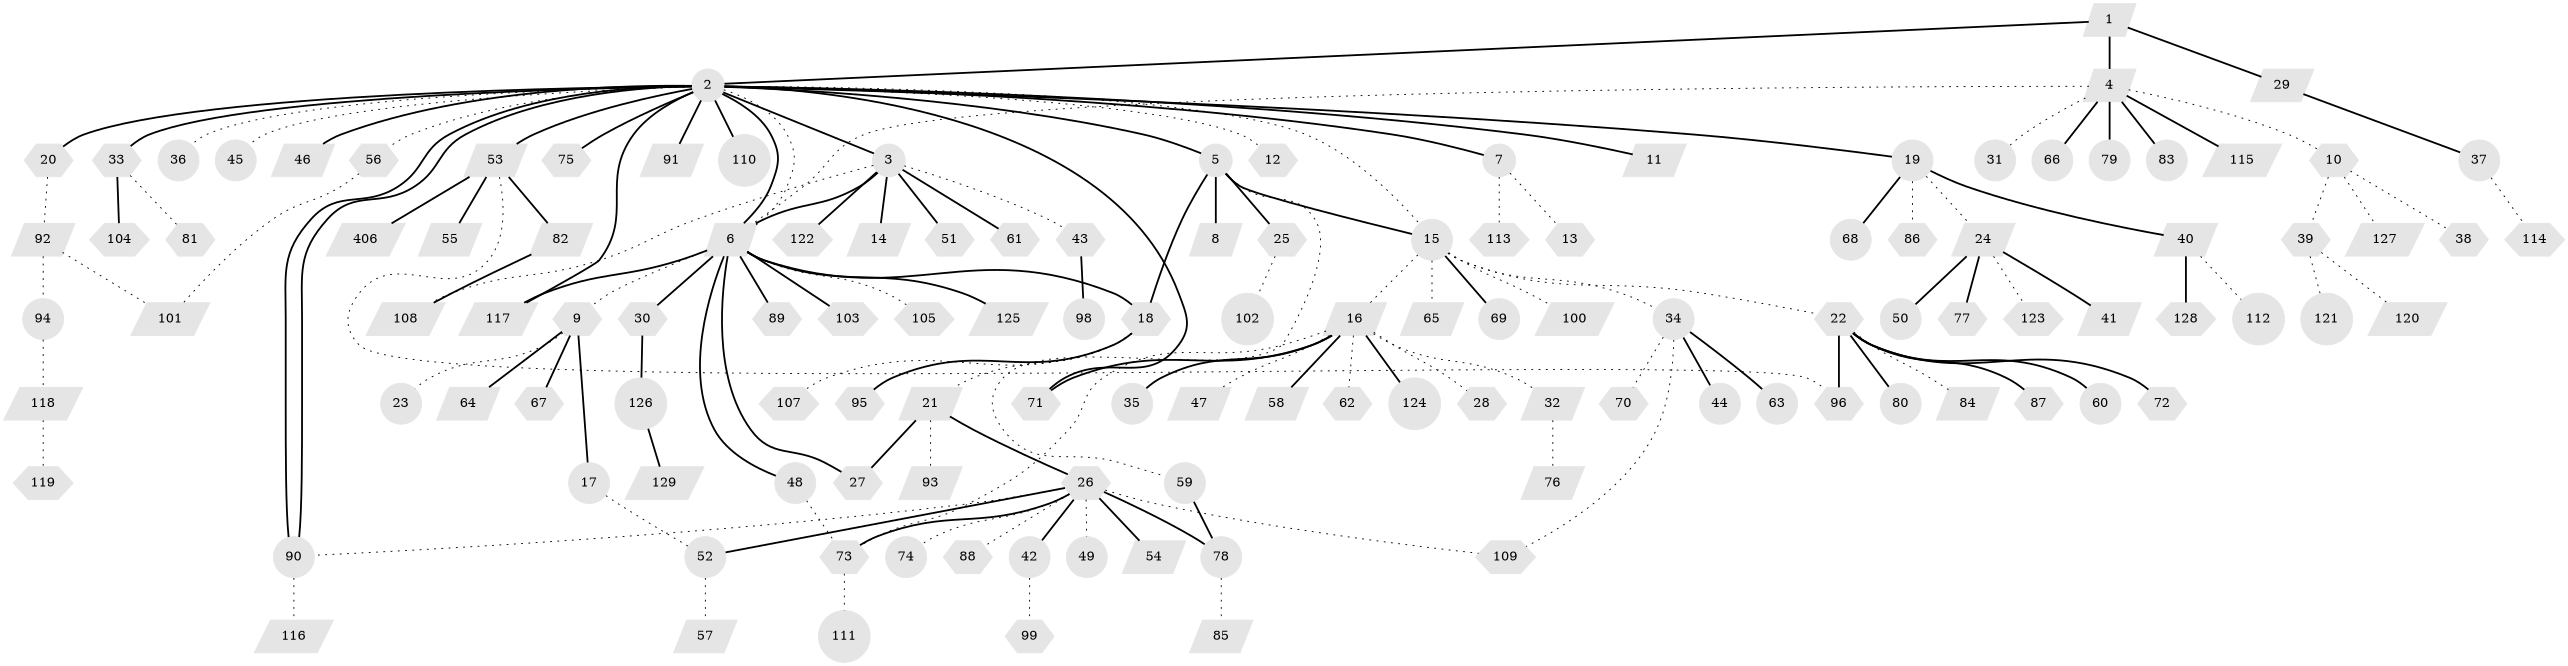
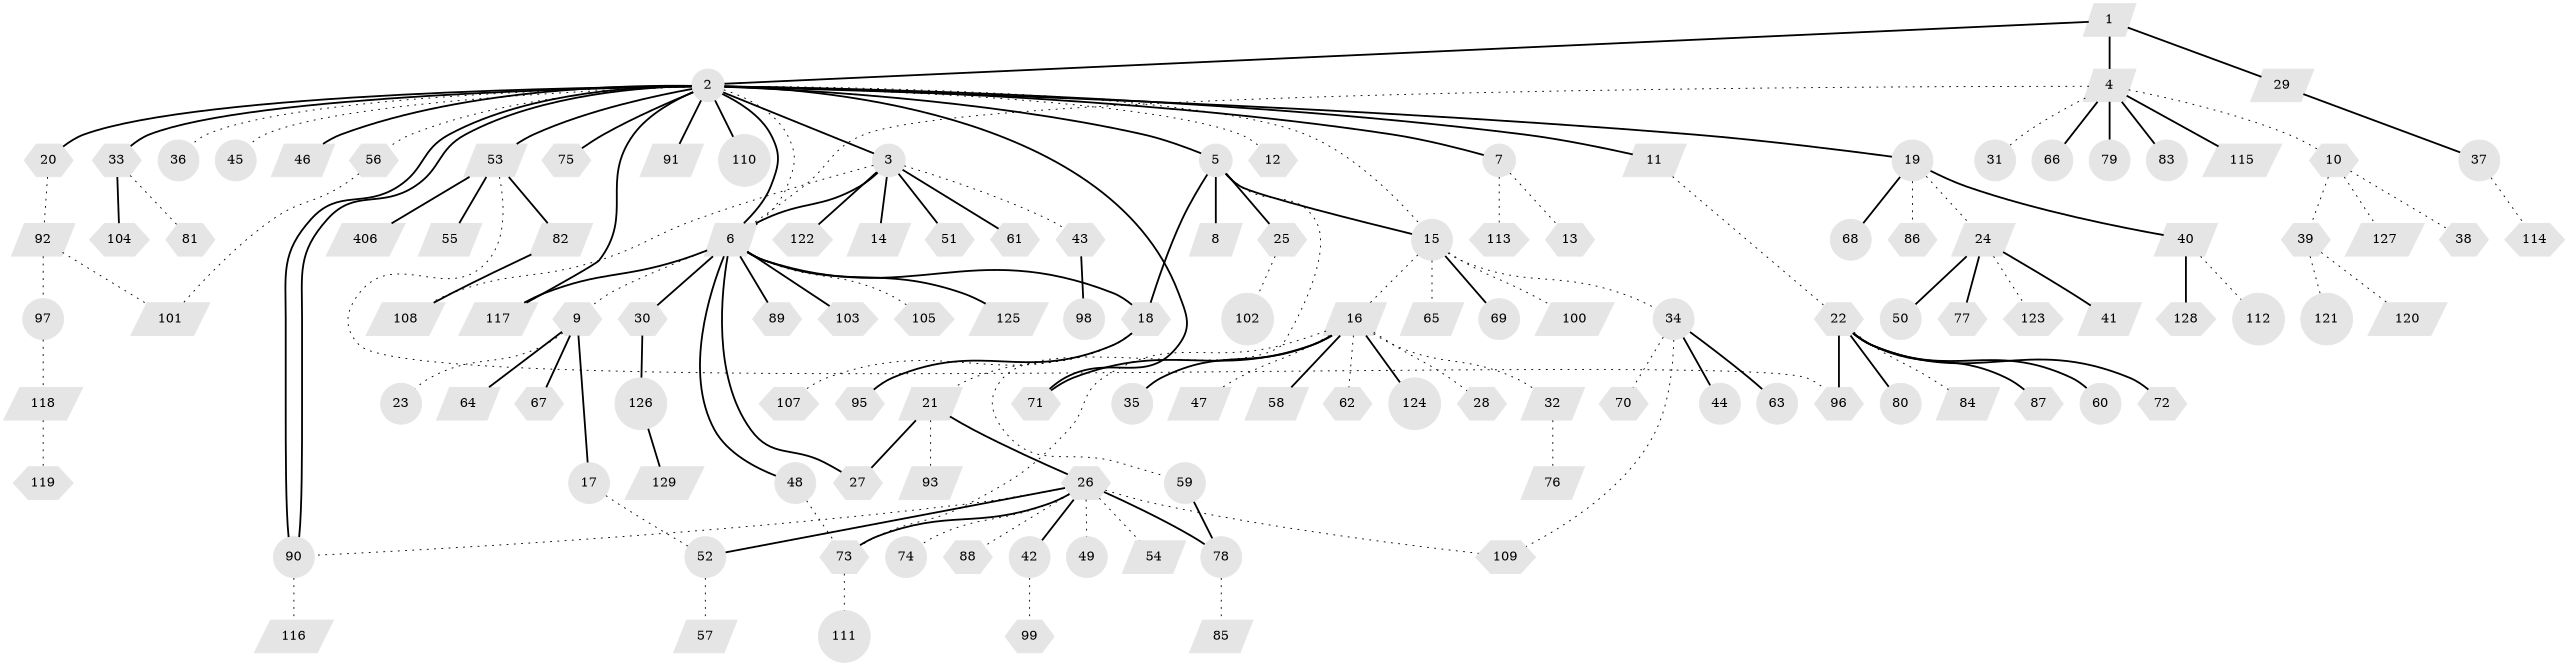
edge "15" -- "22": now "11" -- "22"
node "94": label "94" -> "97"
edge "26" -- "54": style bold -> dotted
